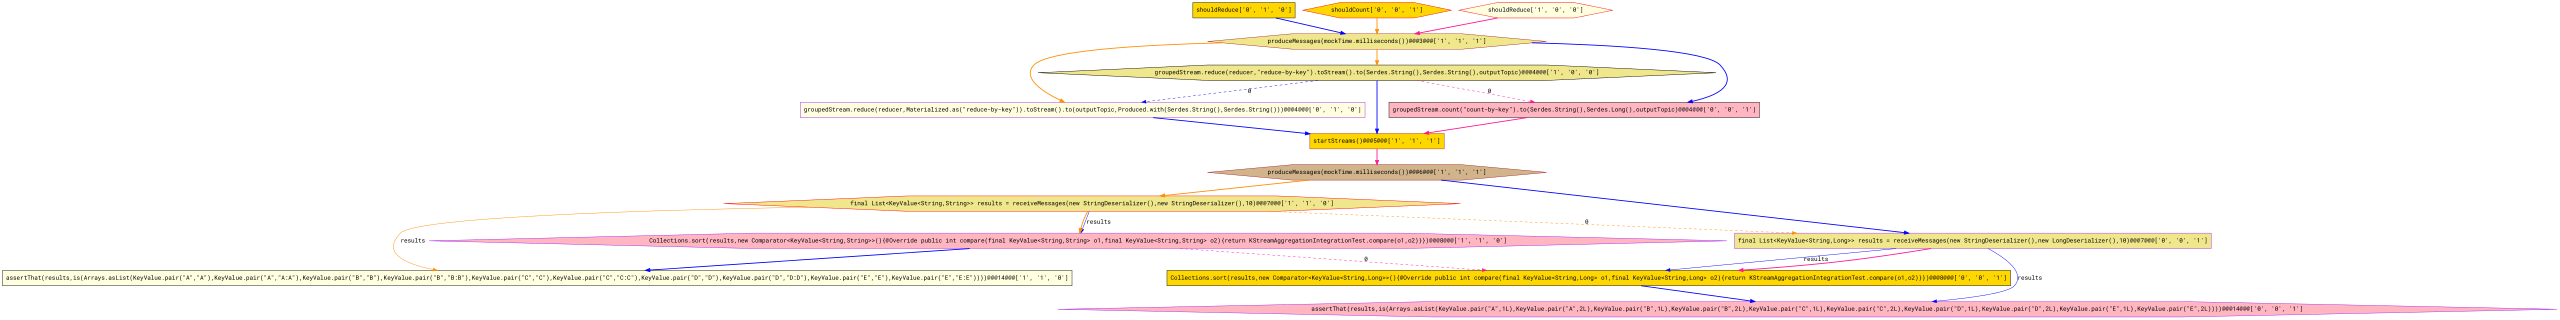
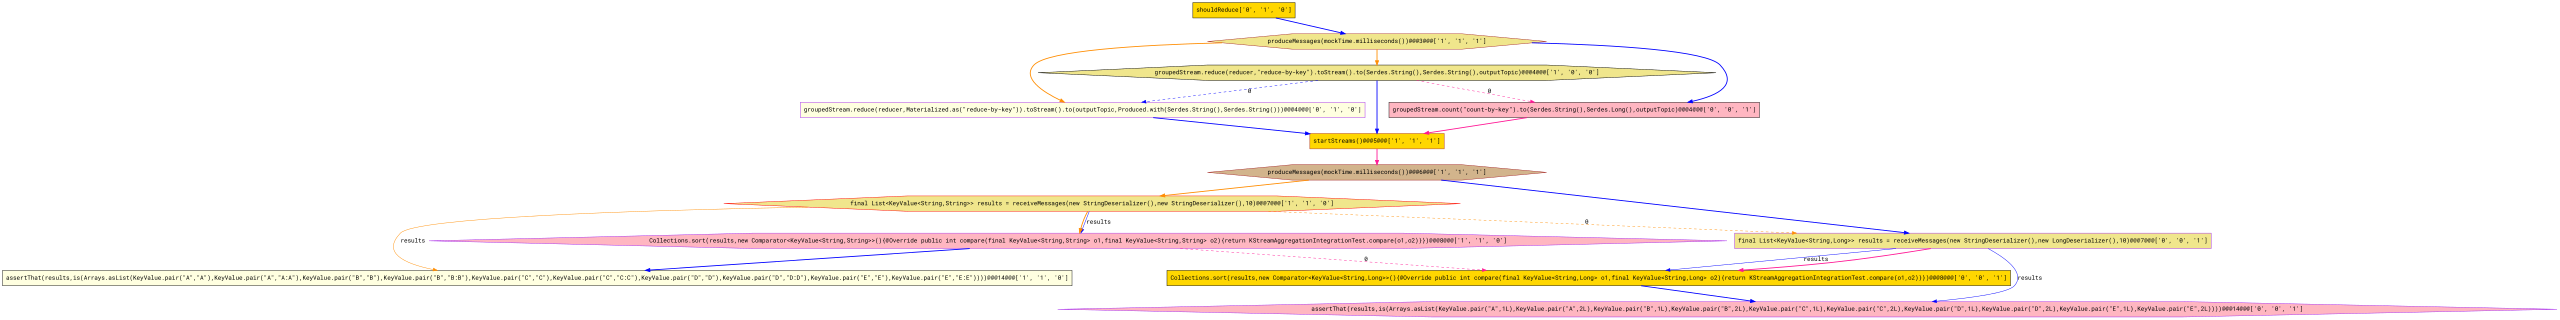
node "shouldCount['0', '0', '1']": removed
node "shouldReduce['1', '0', '0']": removed
